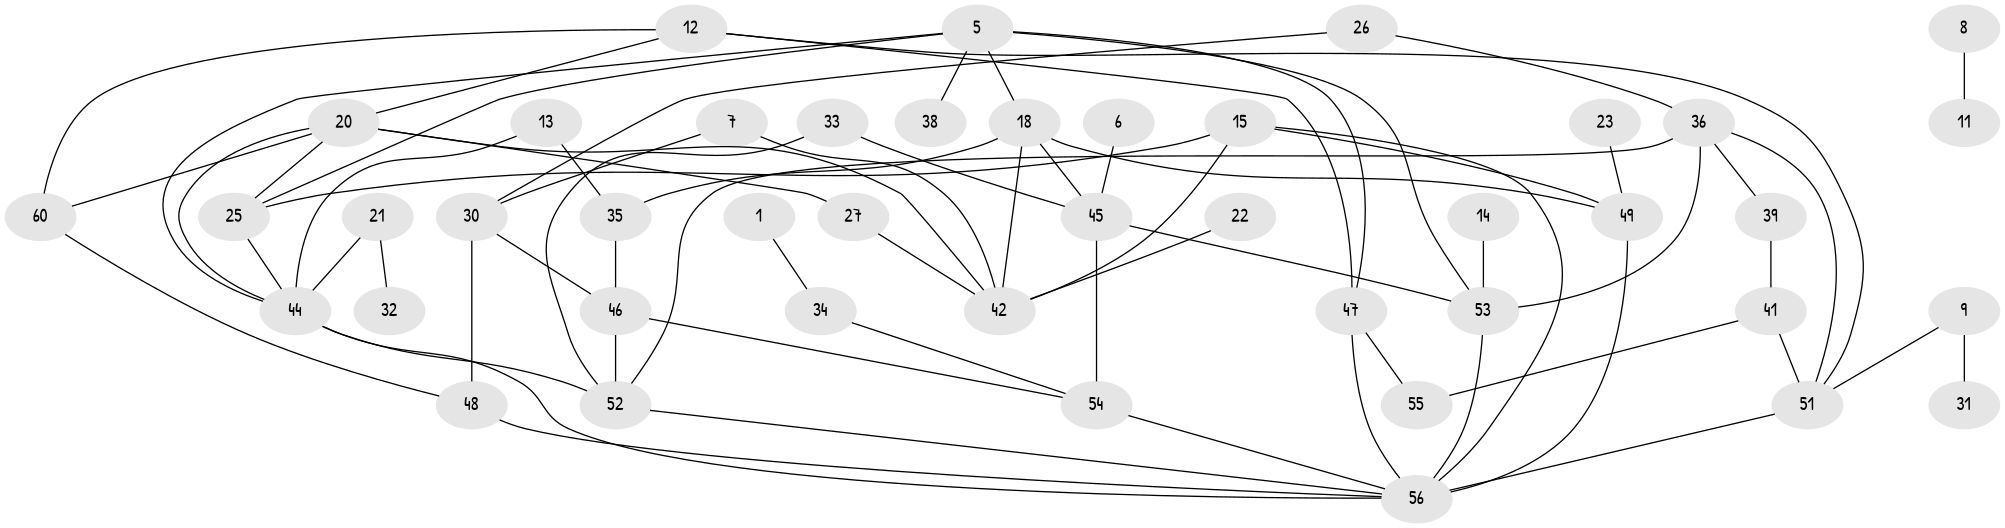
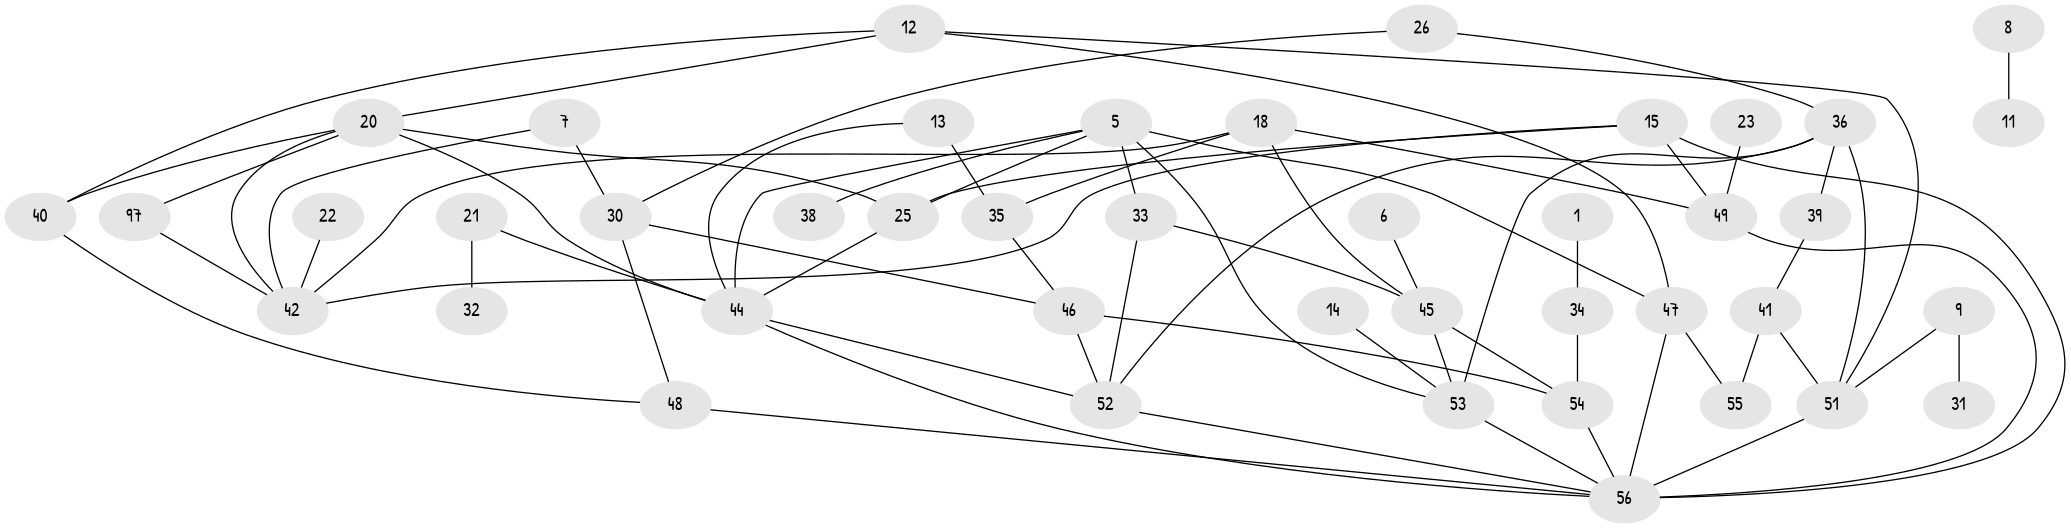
edge "5" -- "18": now "5" -- "33"
node "60": label "60" -> "40"
node "27": label "27" -> "97"
